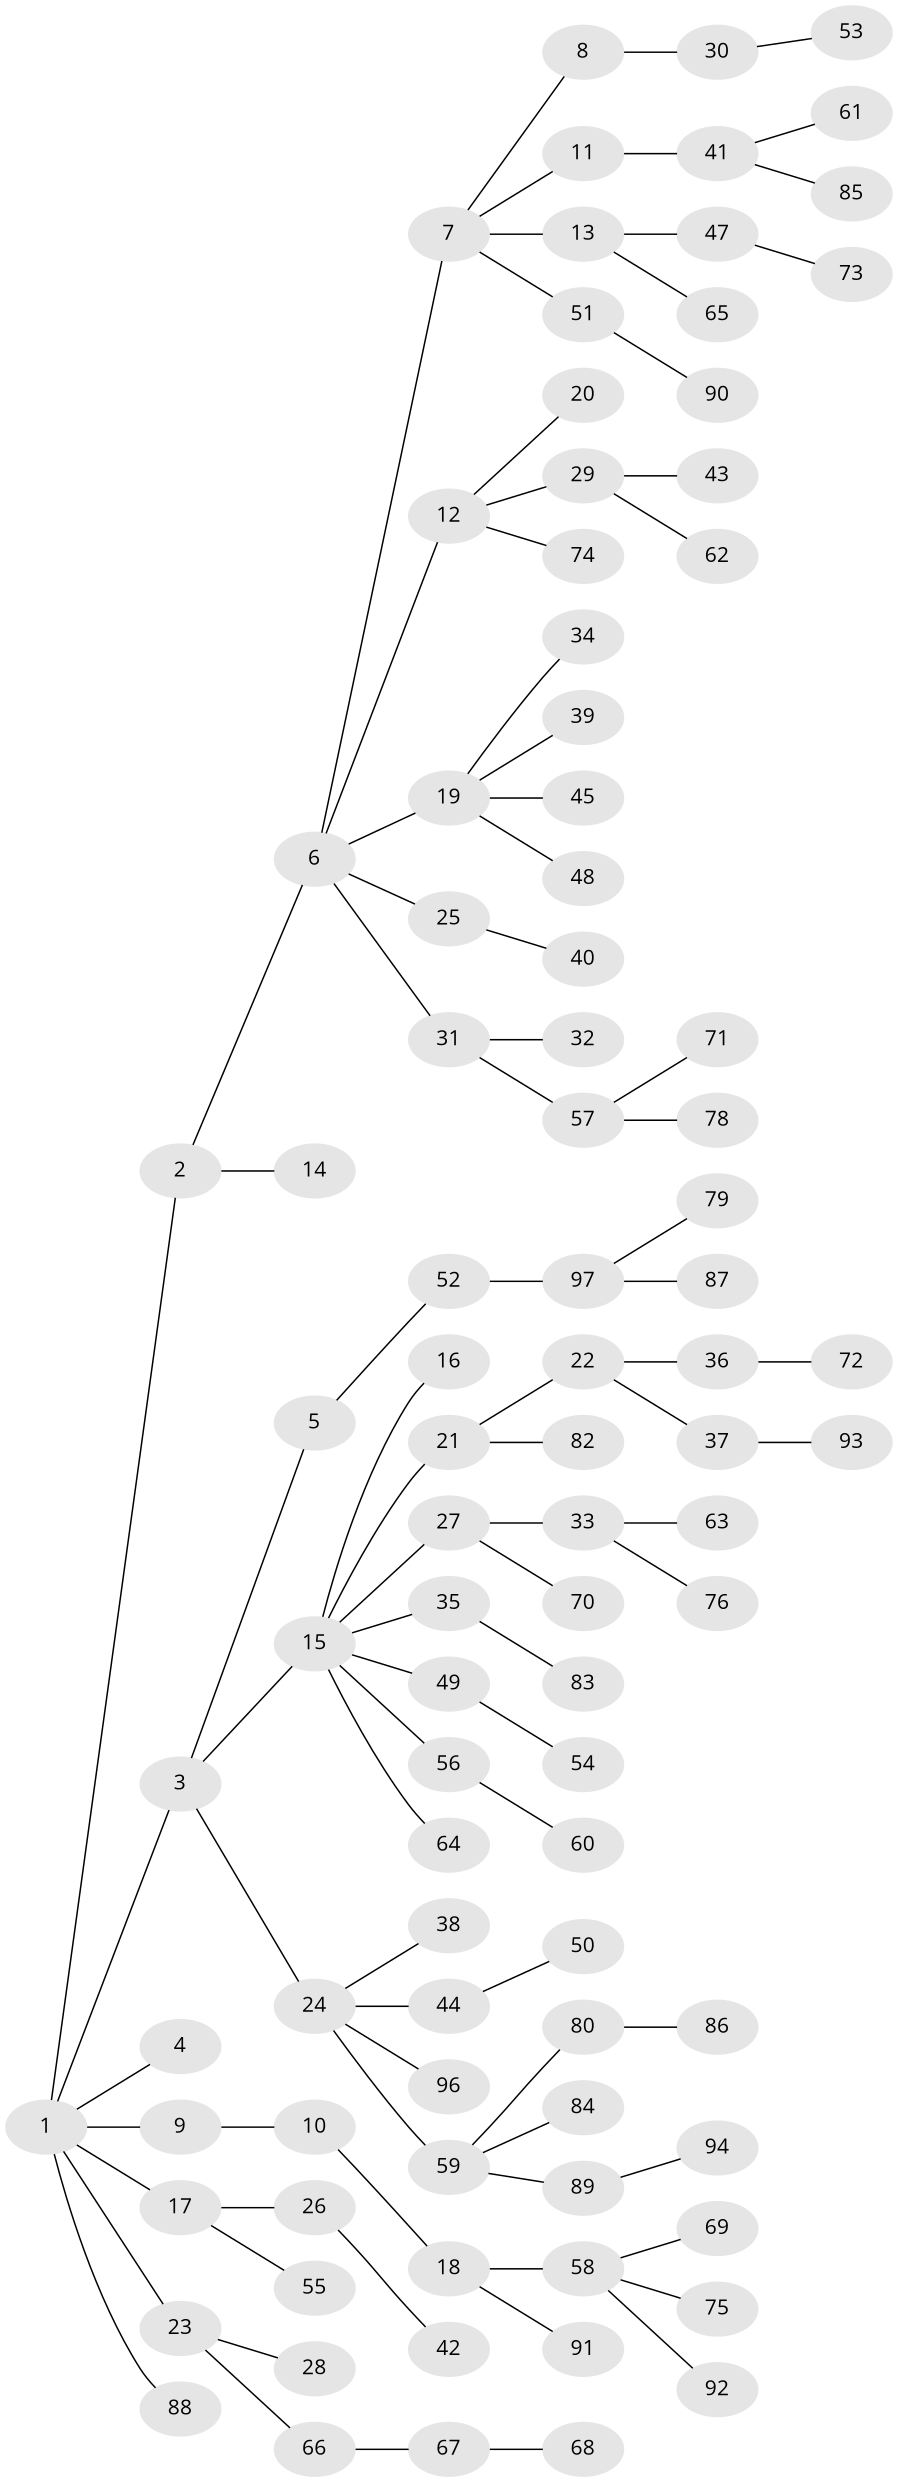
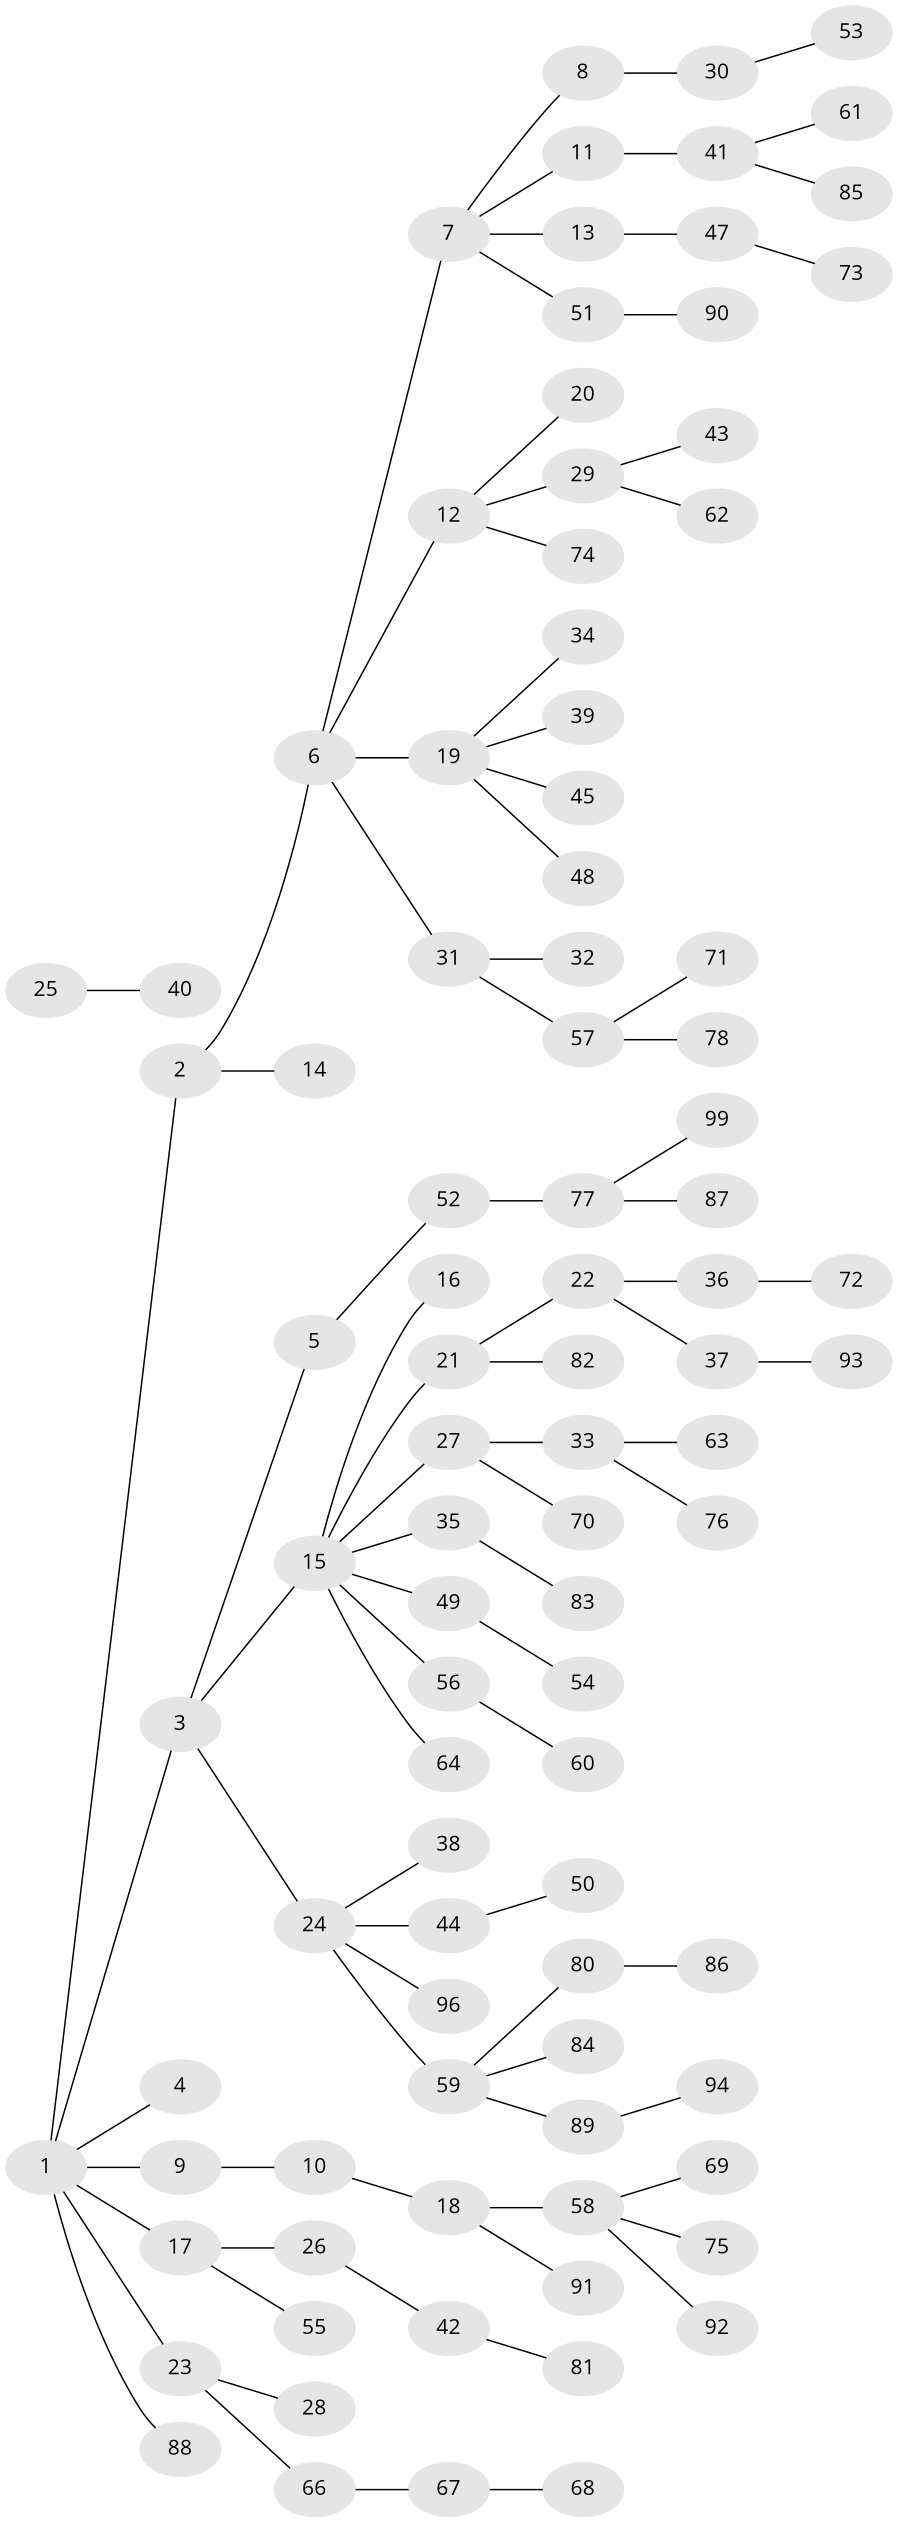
node "65": removed
edge "6" -- "25": removed
node "79": label "79" -> "99"
node "97": label "97" -> "77"
node "81": added
